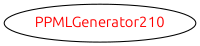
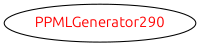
node "PPMLGenerator210": label "PPMLGenerator210" -> "PPMLGenerator290"
